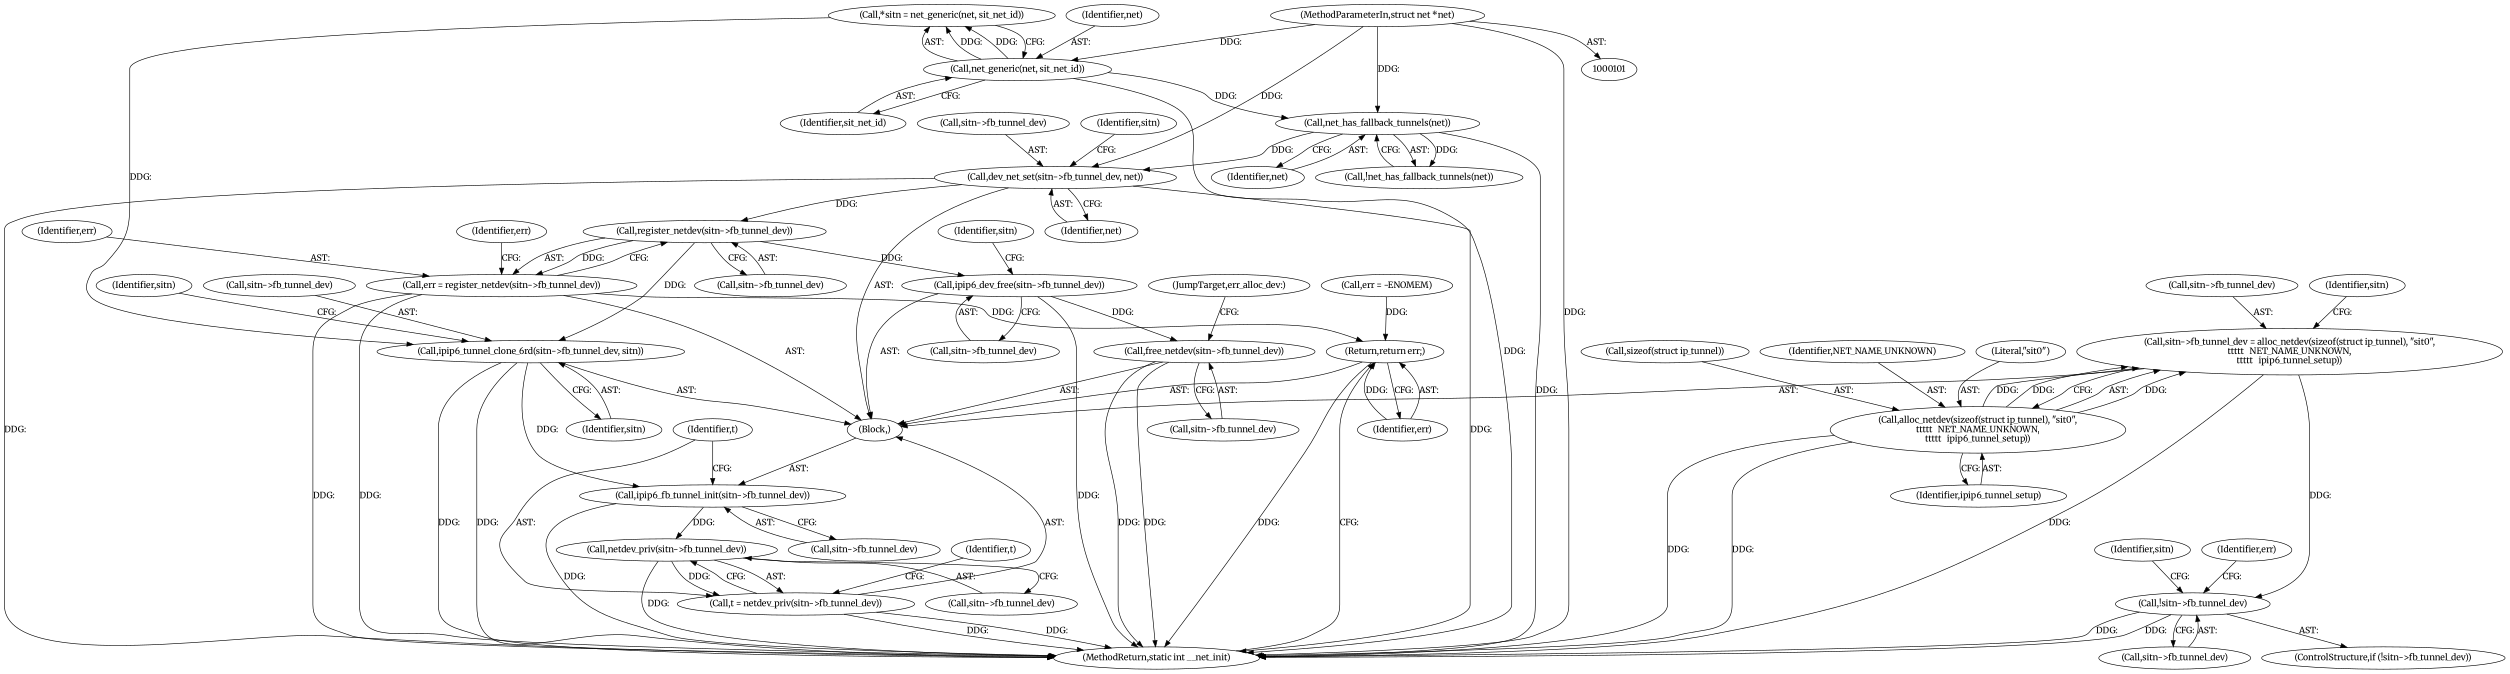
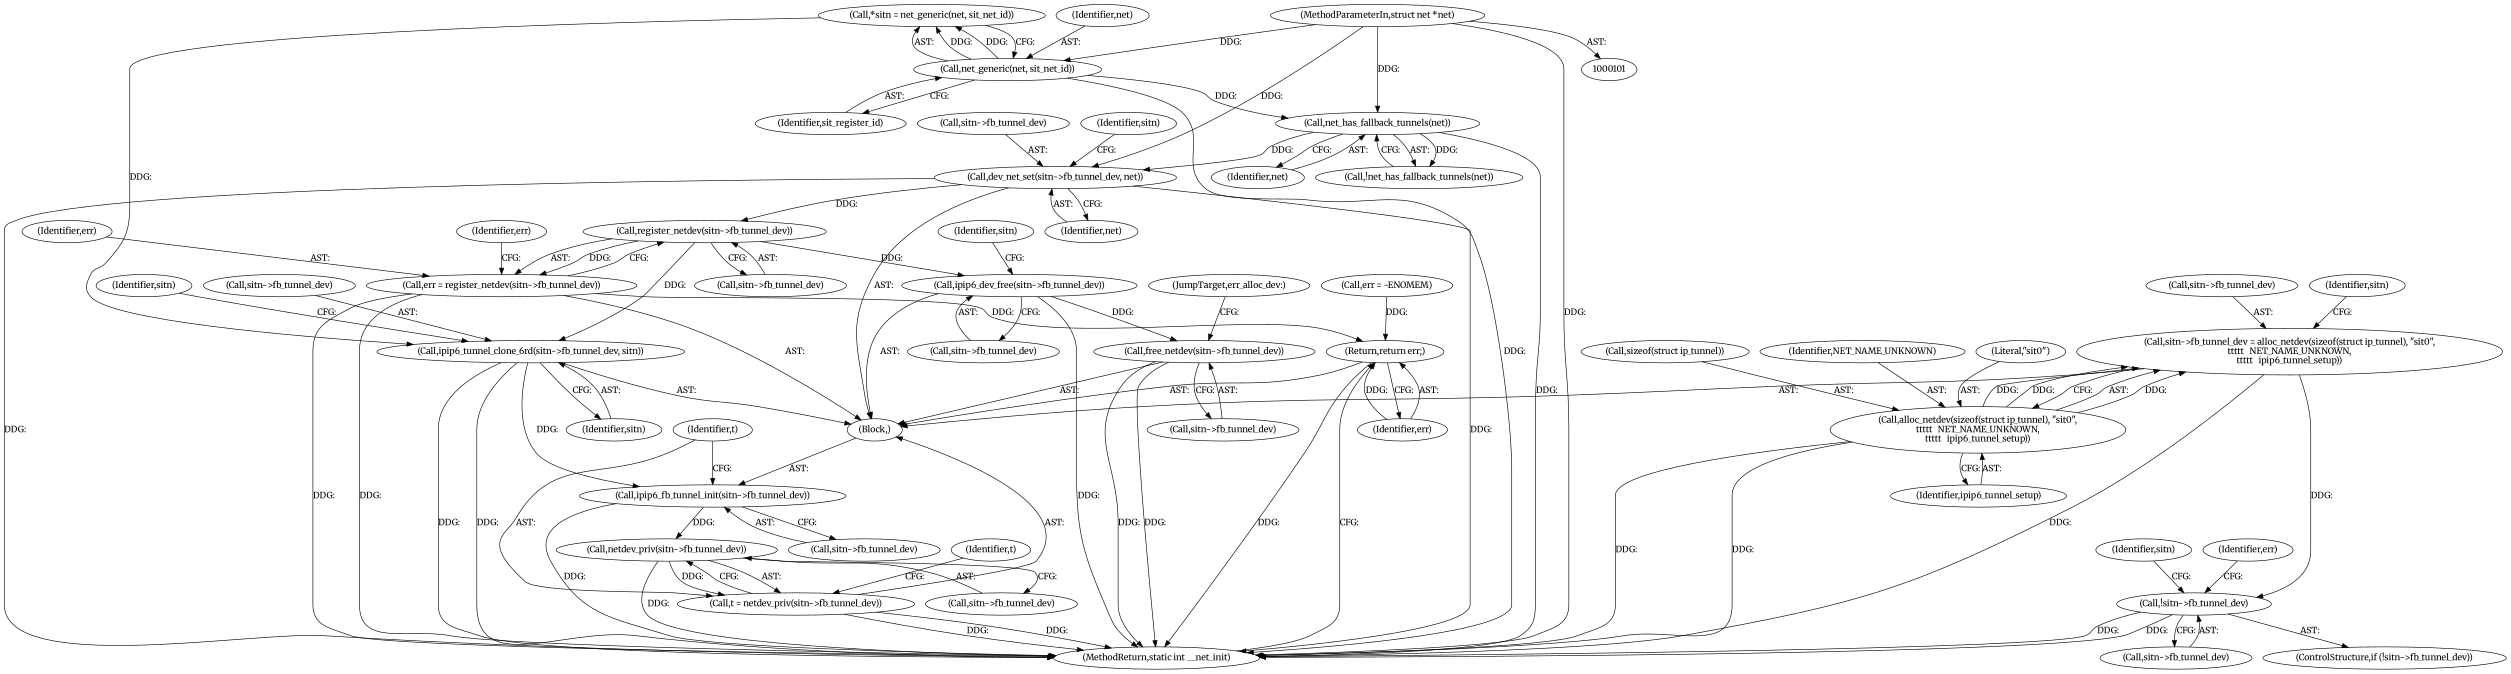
node "(Identifier,sit_net_id)": label "(Identifier,sit_net_id)" -> "(Identifier,sit_register_id)"
